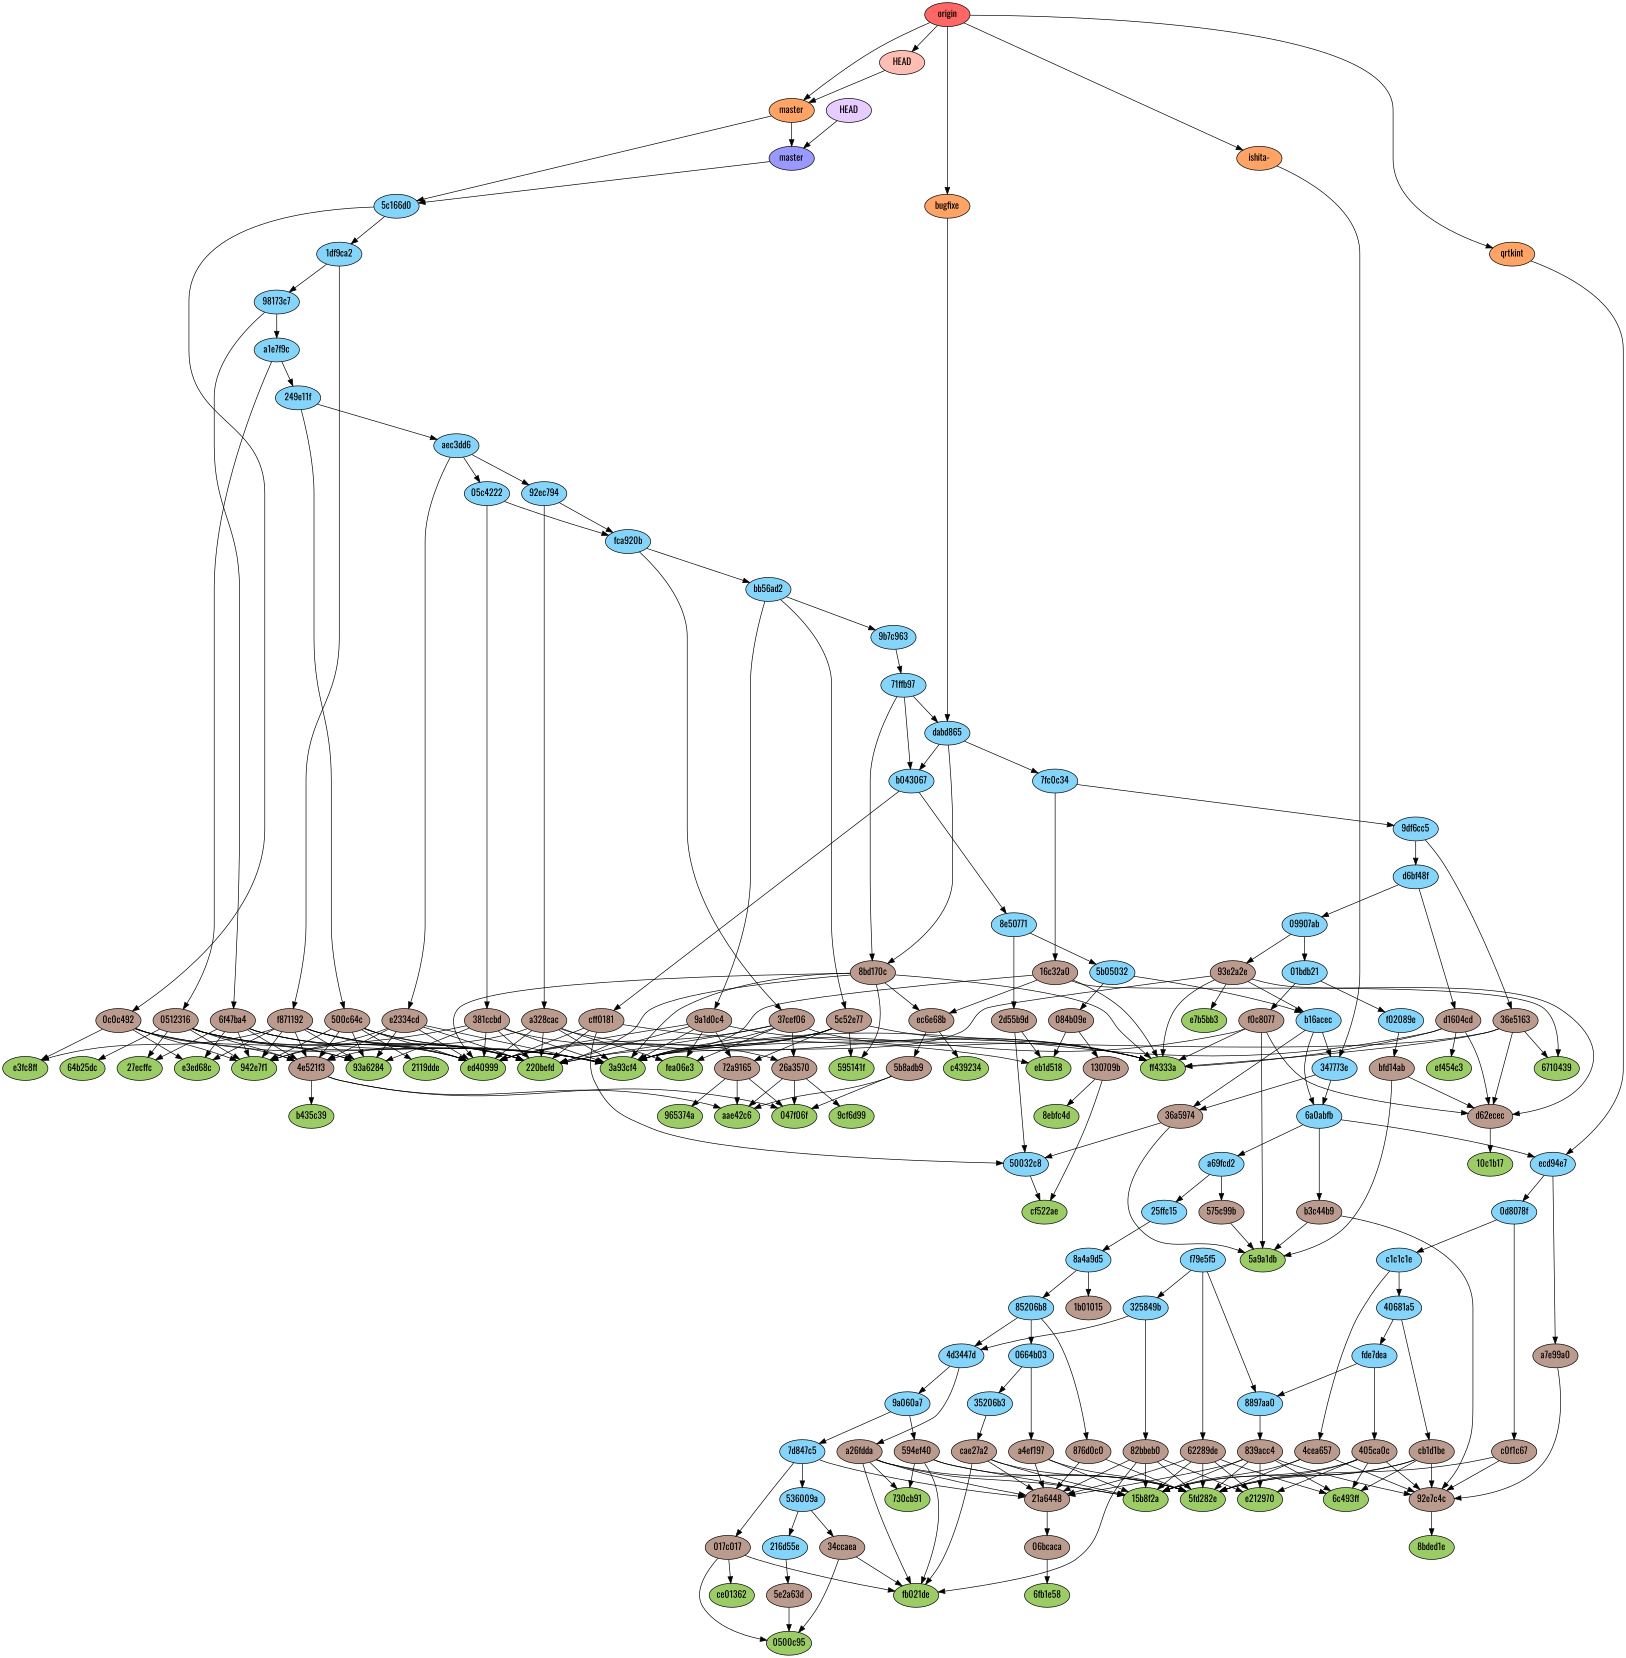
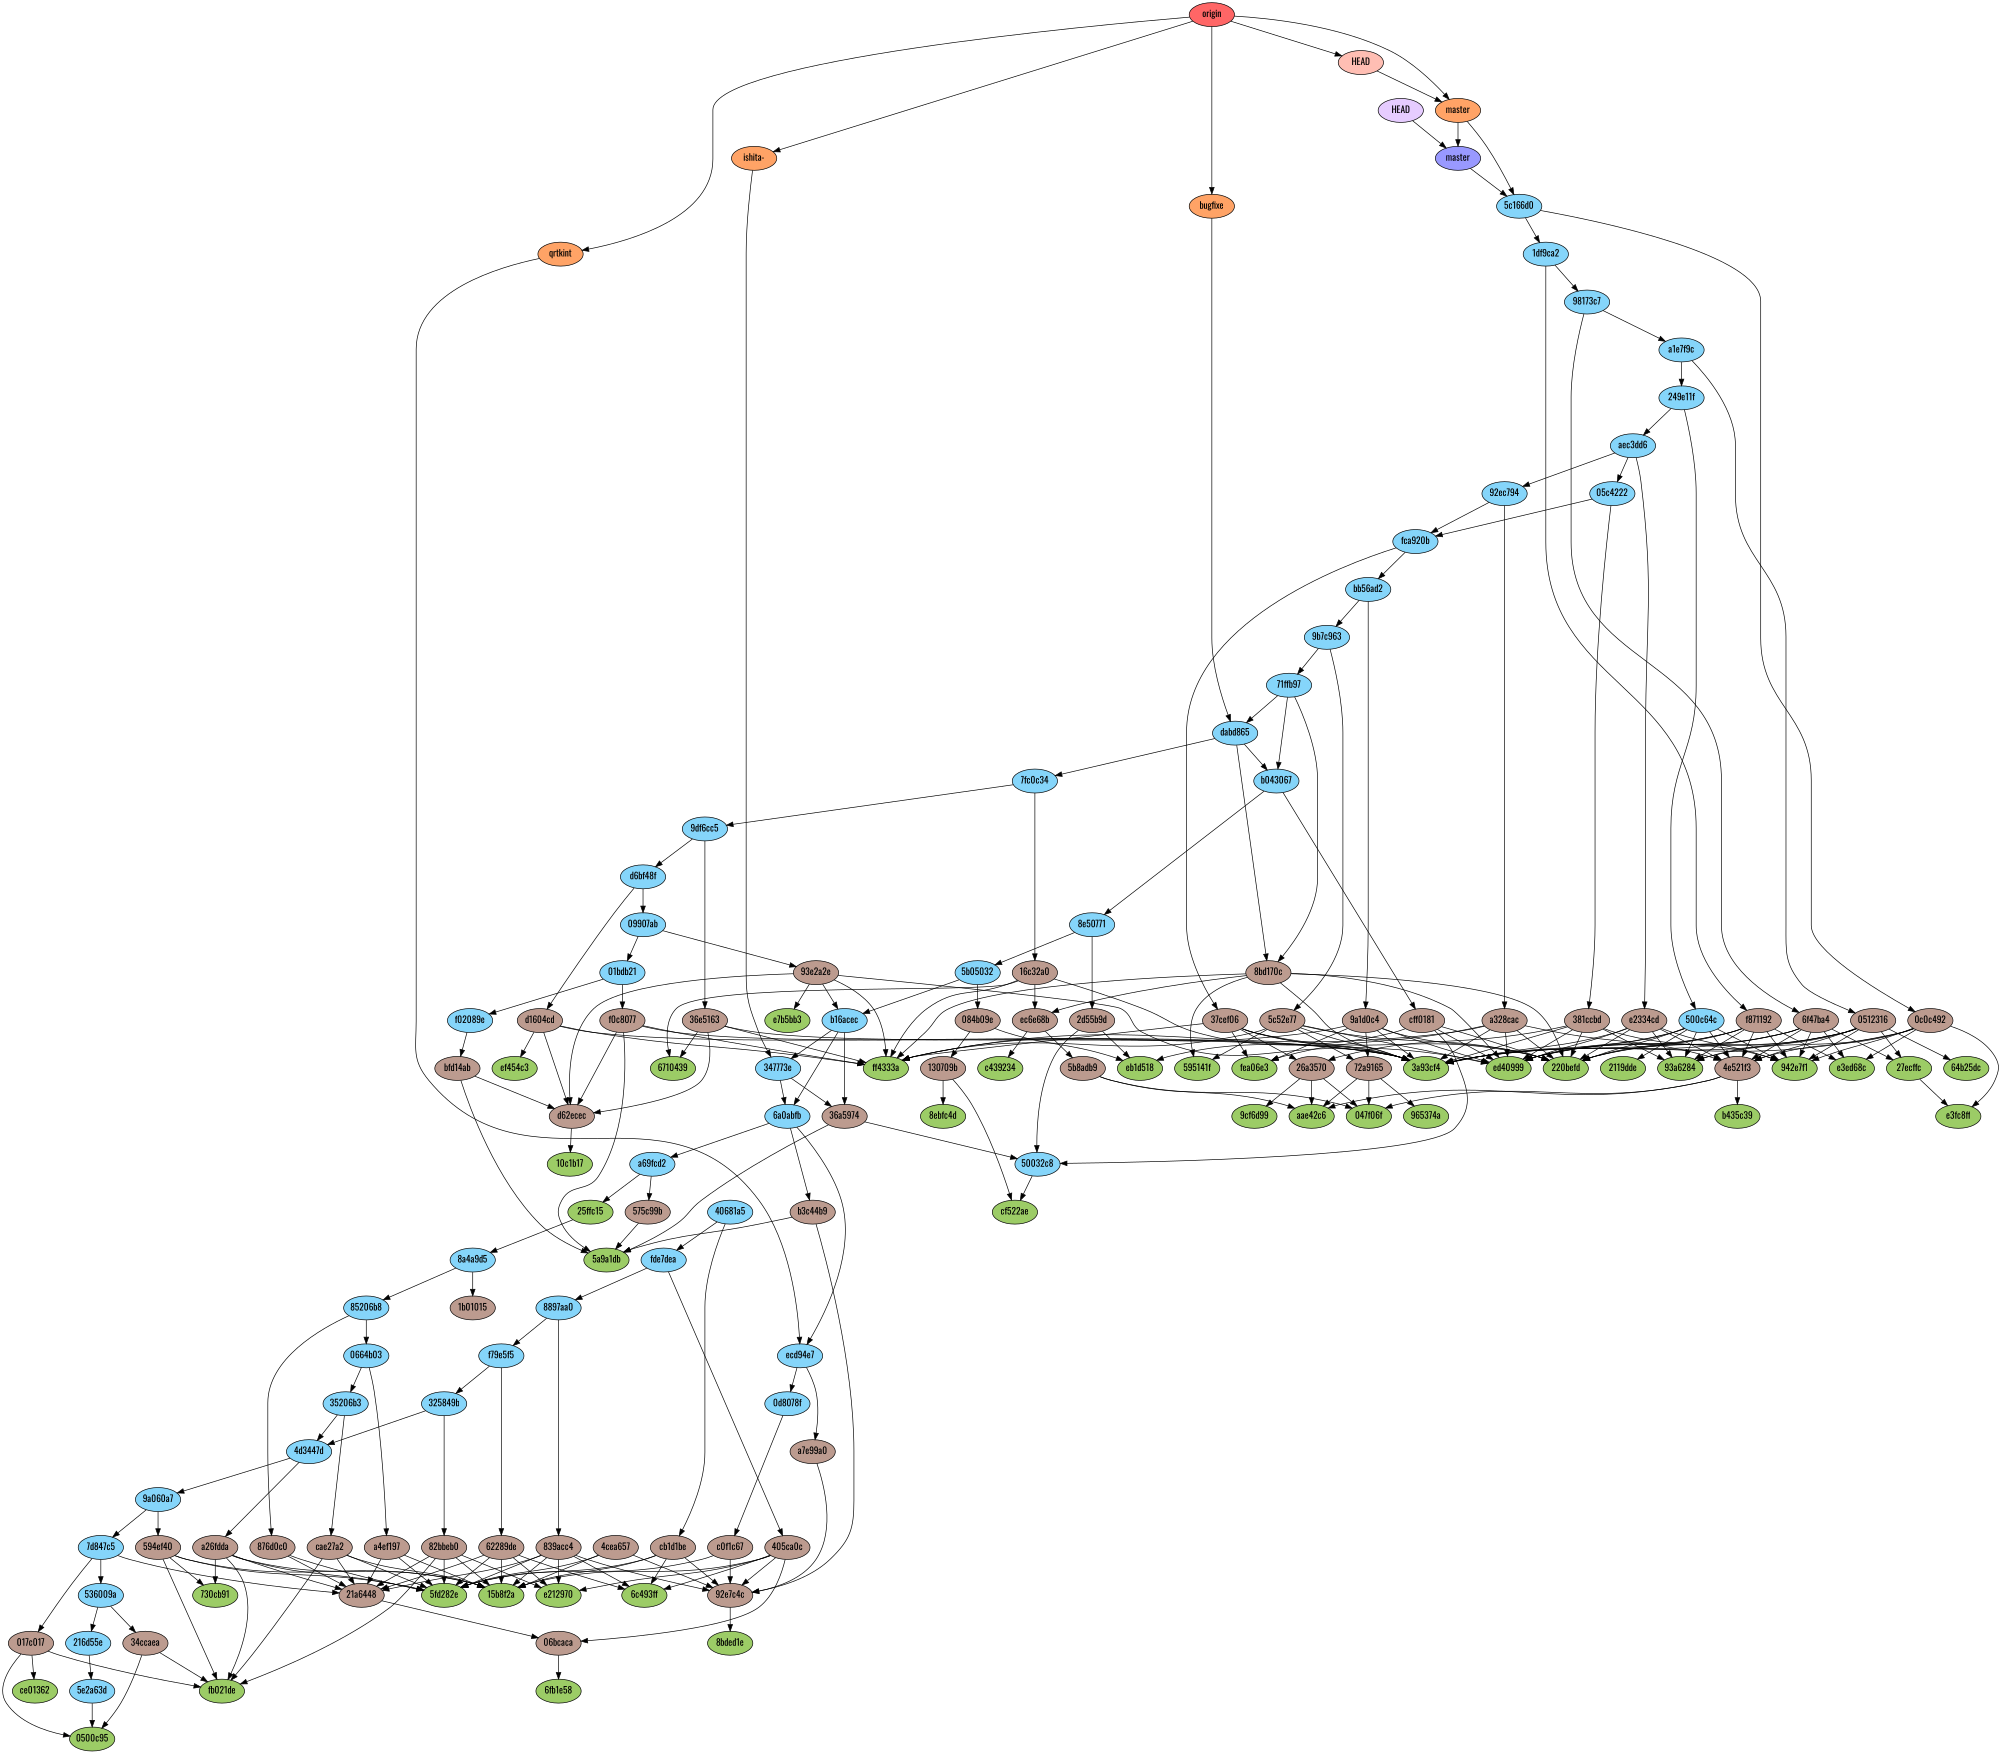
edge "bb56ad2" -> "5c52e77": now "9b7c963" -> "5c52e77"
node "500c64c": fillcolor #bc9b8f -> #85d5fa
edge "f871192" -> "e3fc8ff": now "27ecffc" -> "e3fc8ff"
node "25ffc15": fillcolor #85d5fa -> #9ccc66
node "c1c1c1e": removed
edge "f79e5f5" -> "8897aa0": reversed
edge "85206b8" -> "4d3447d": now "35206b3" -> "4d3447d"
edge "405ca0c" -> "5fd282e": now "405ca0c" -> "06bcaca"
node "5e2a63d": fillcolor #bc9b8f -> #85d5fa
